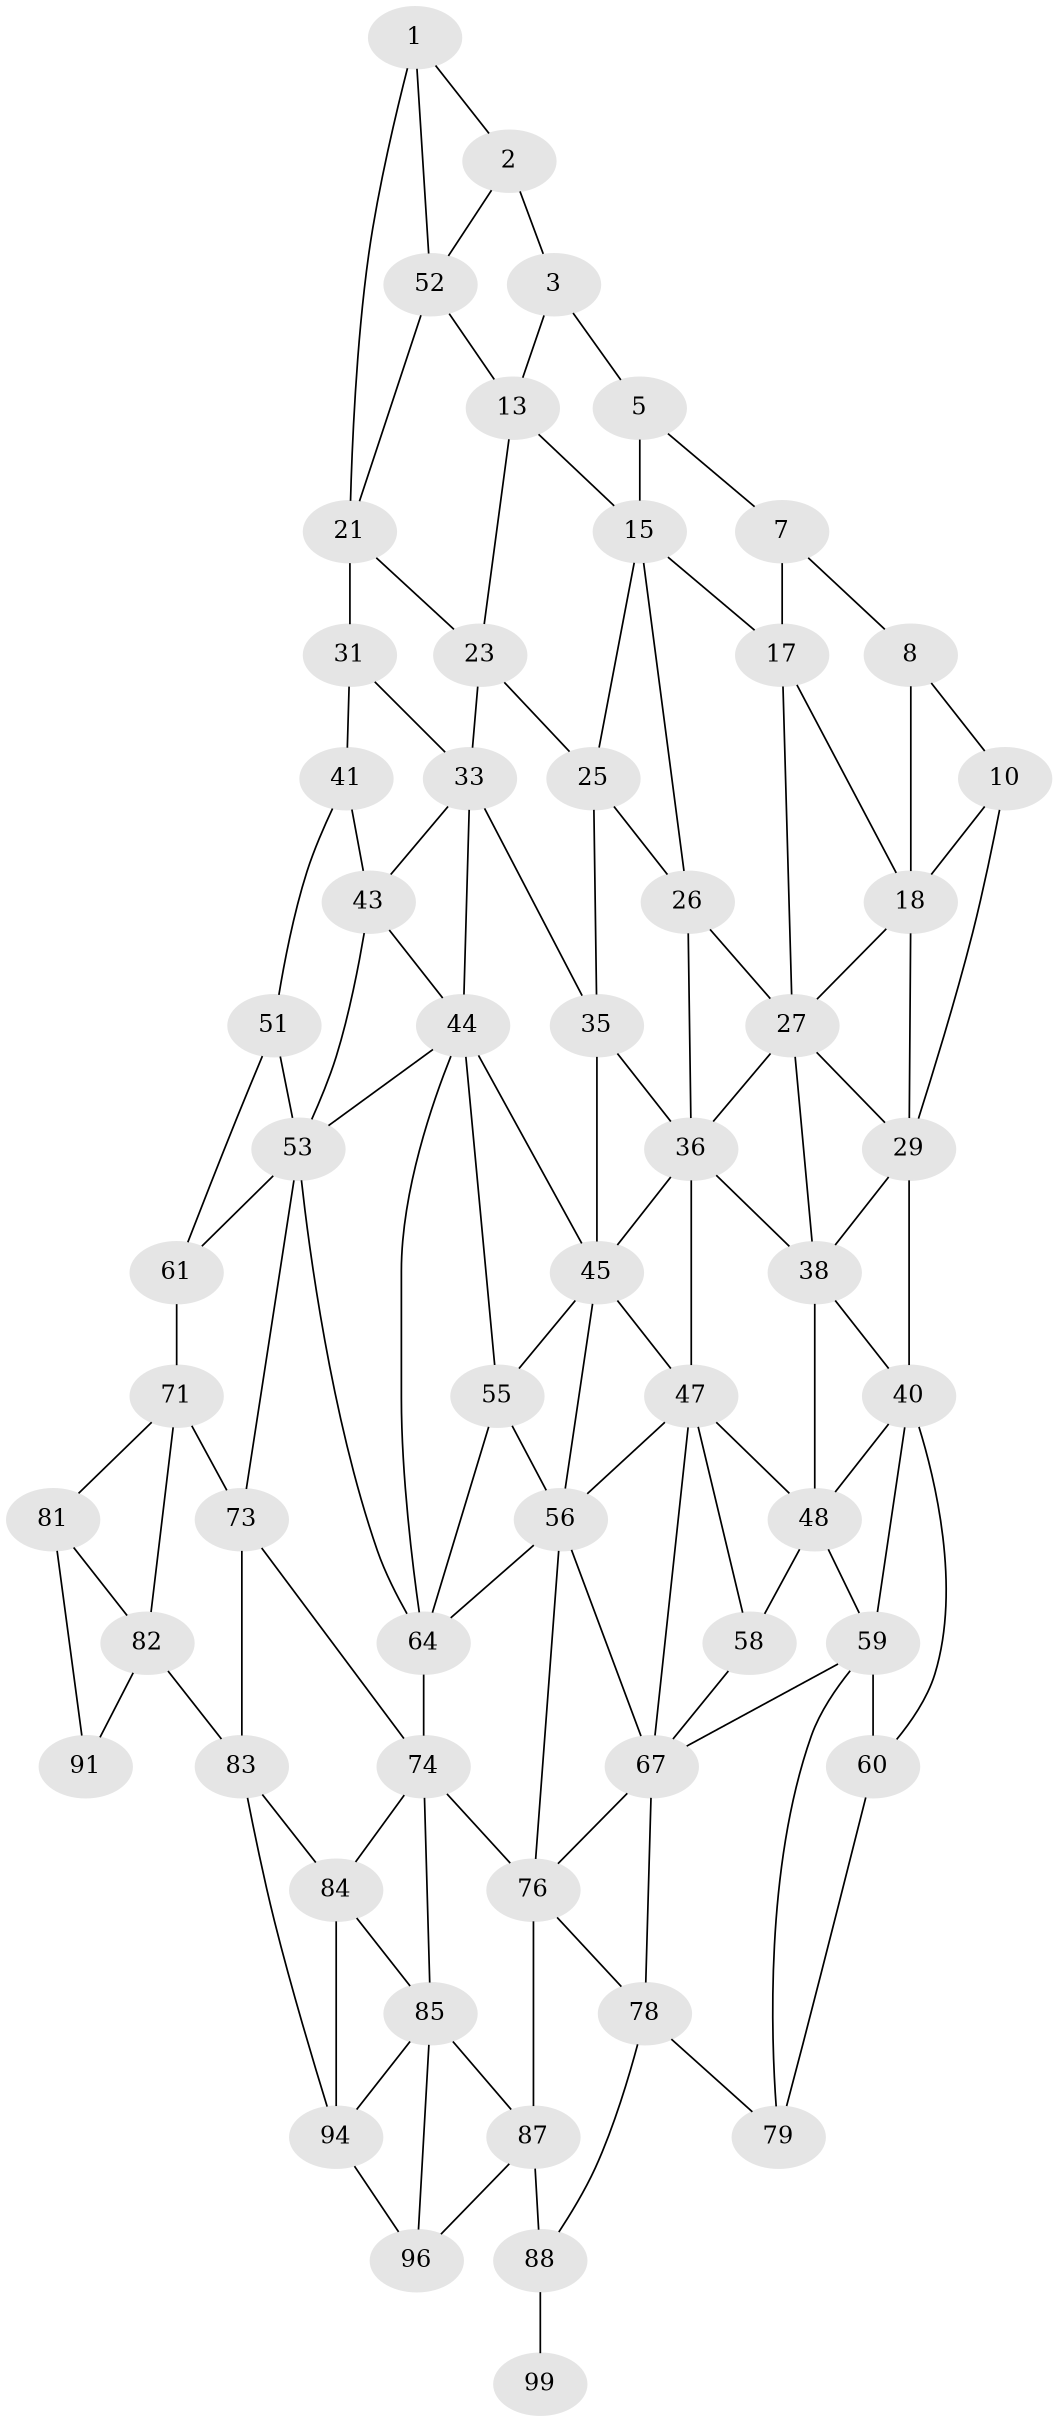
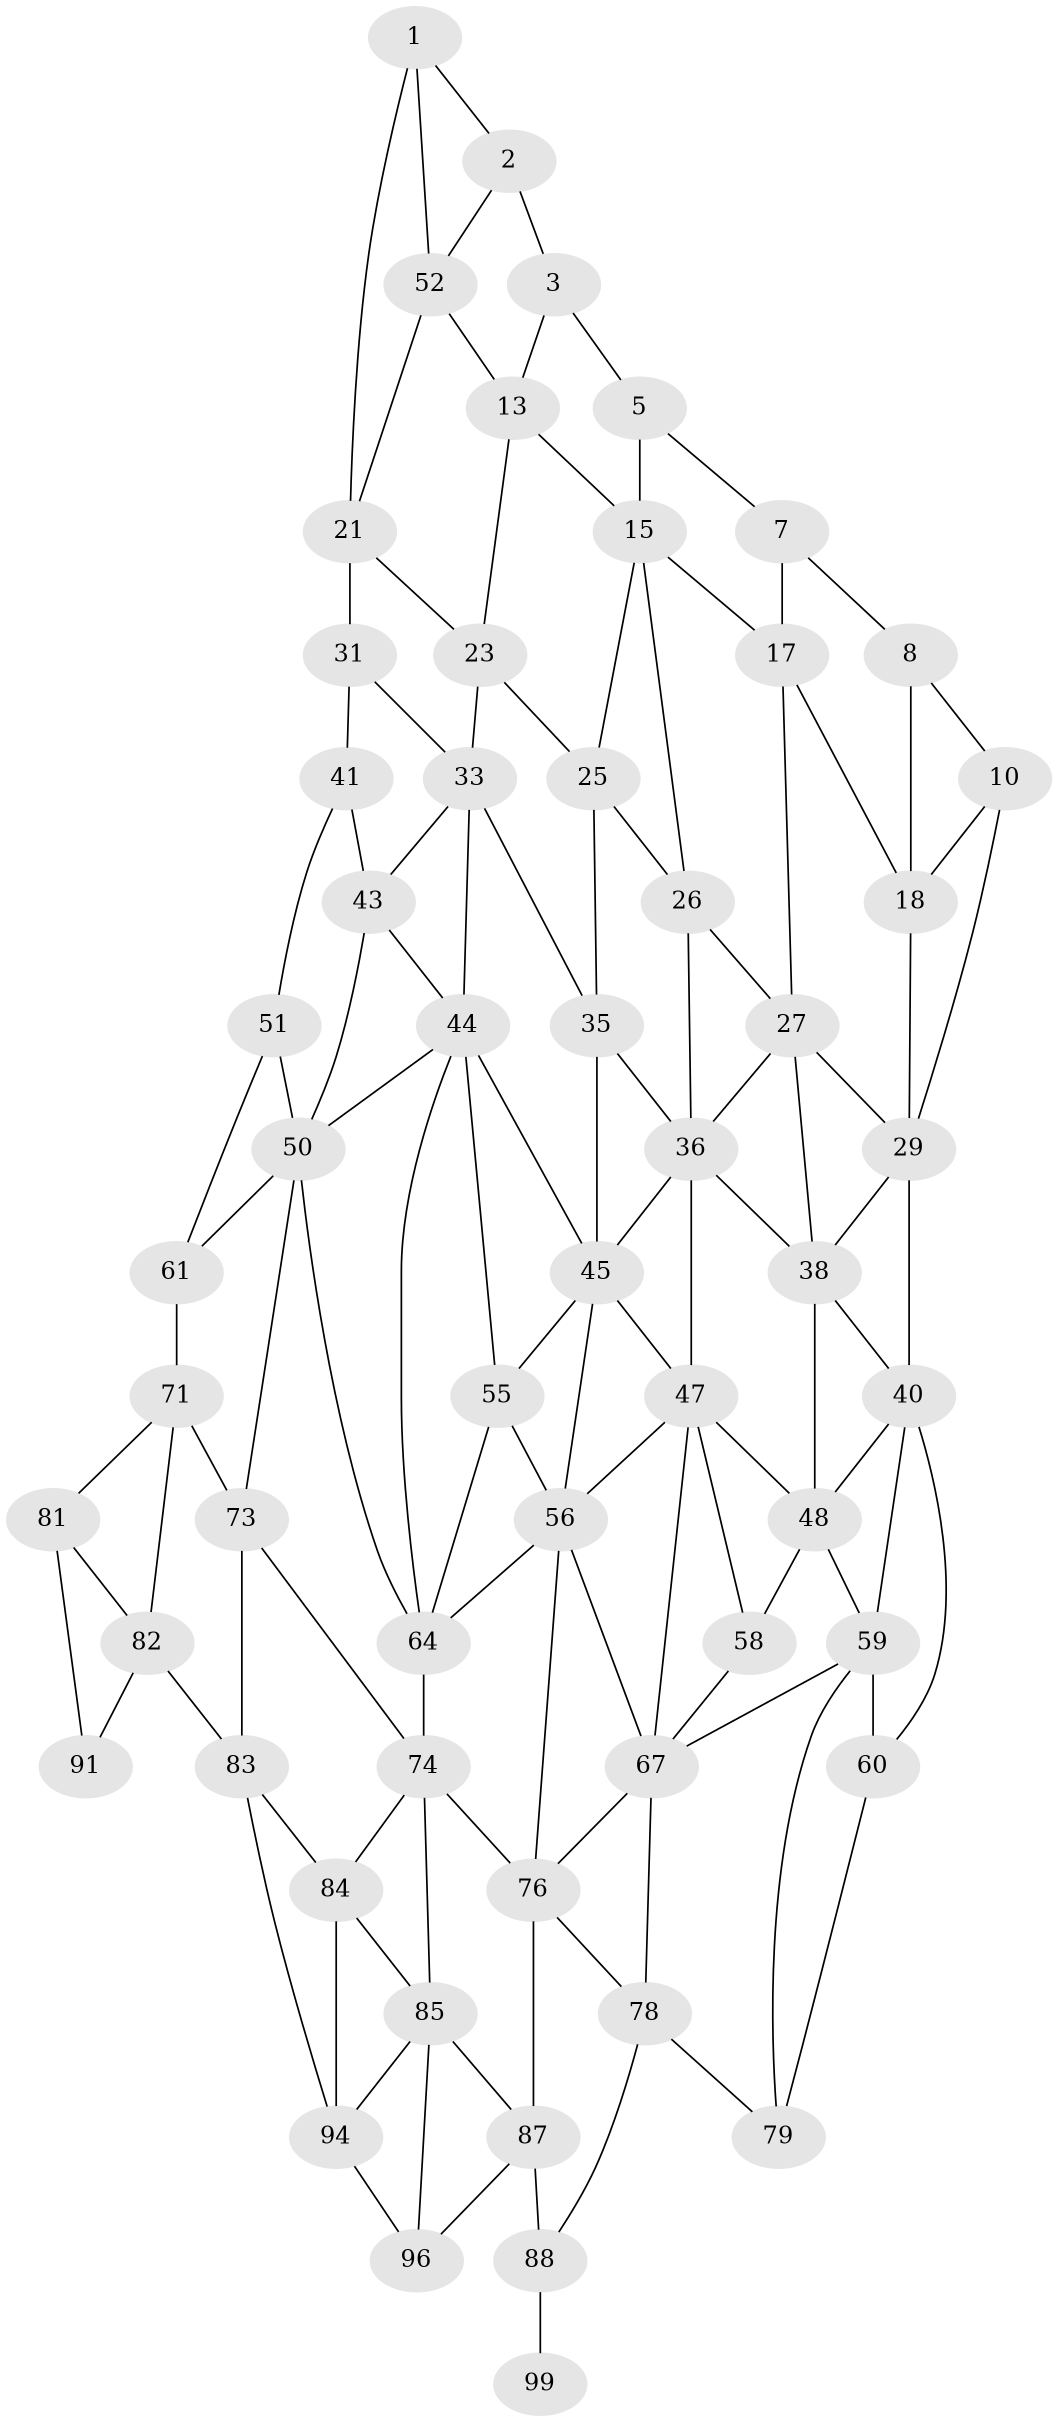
edge "18" -- "27": removed
node "53": label "53" -> "50"
